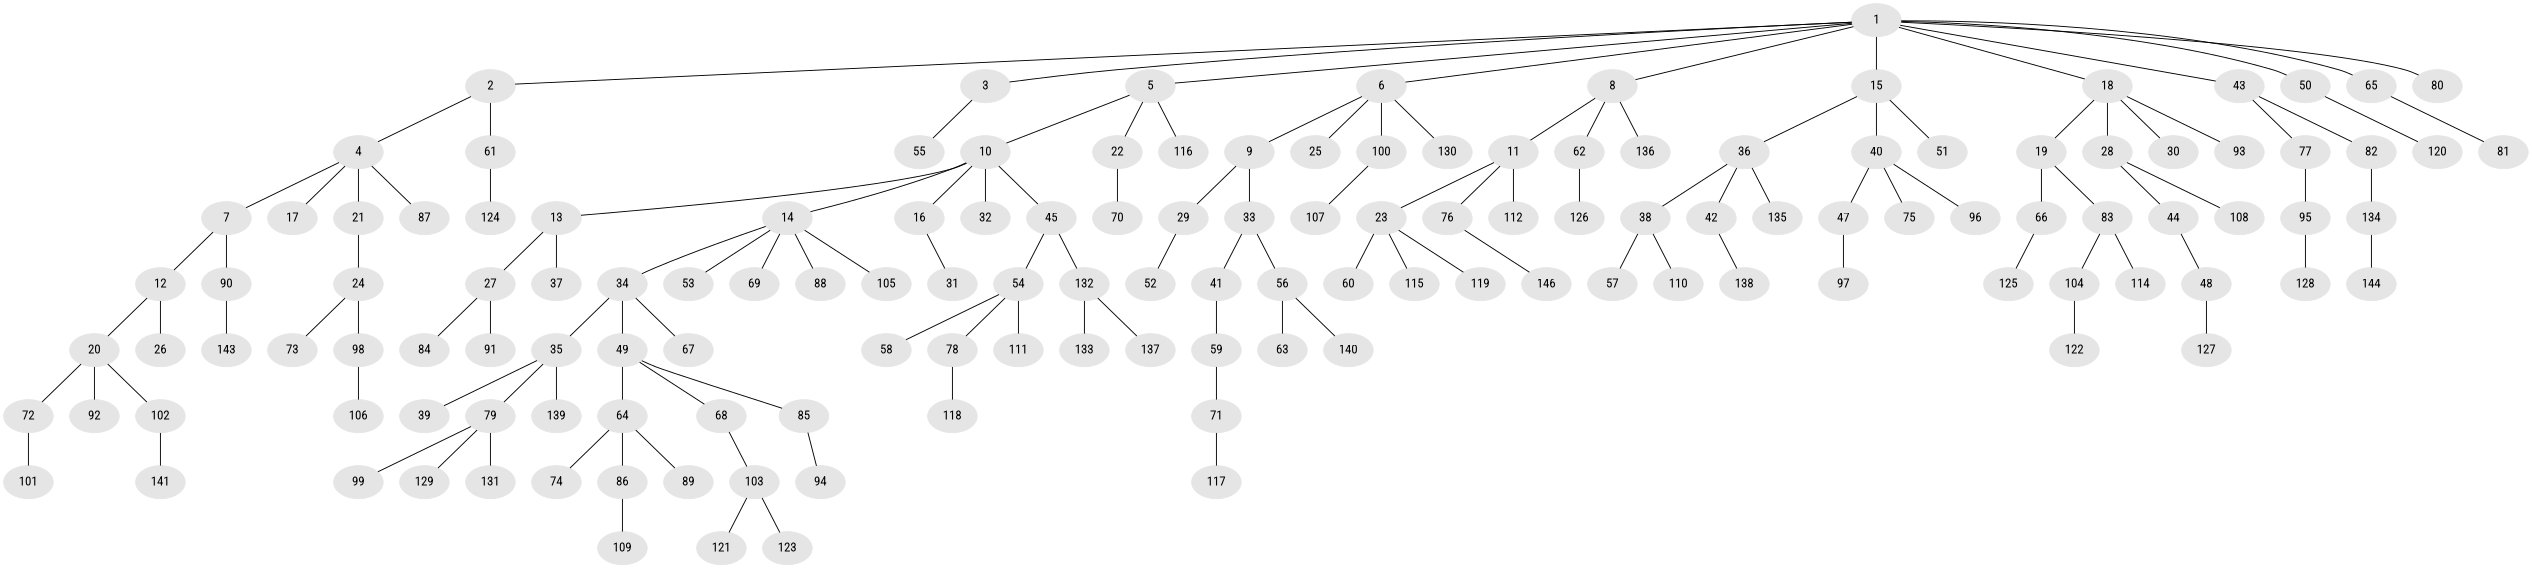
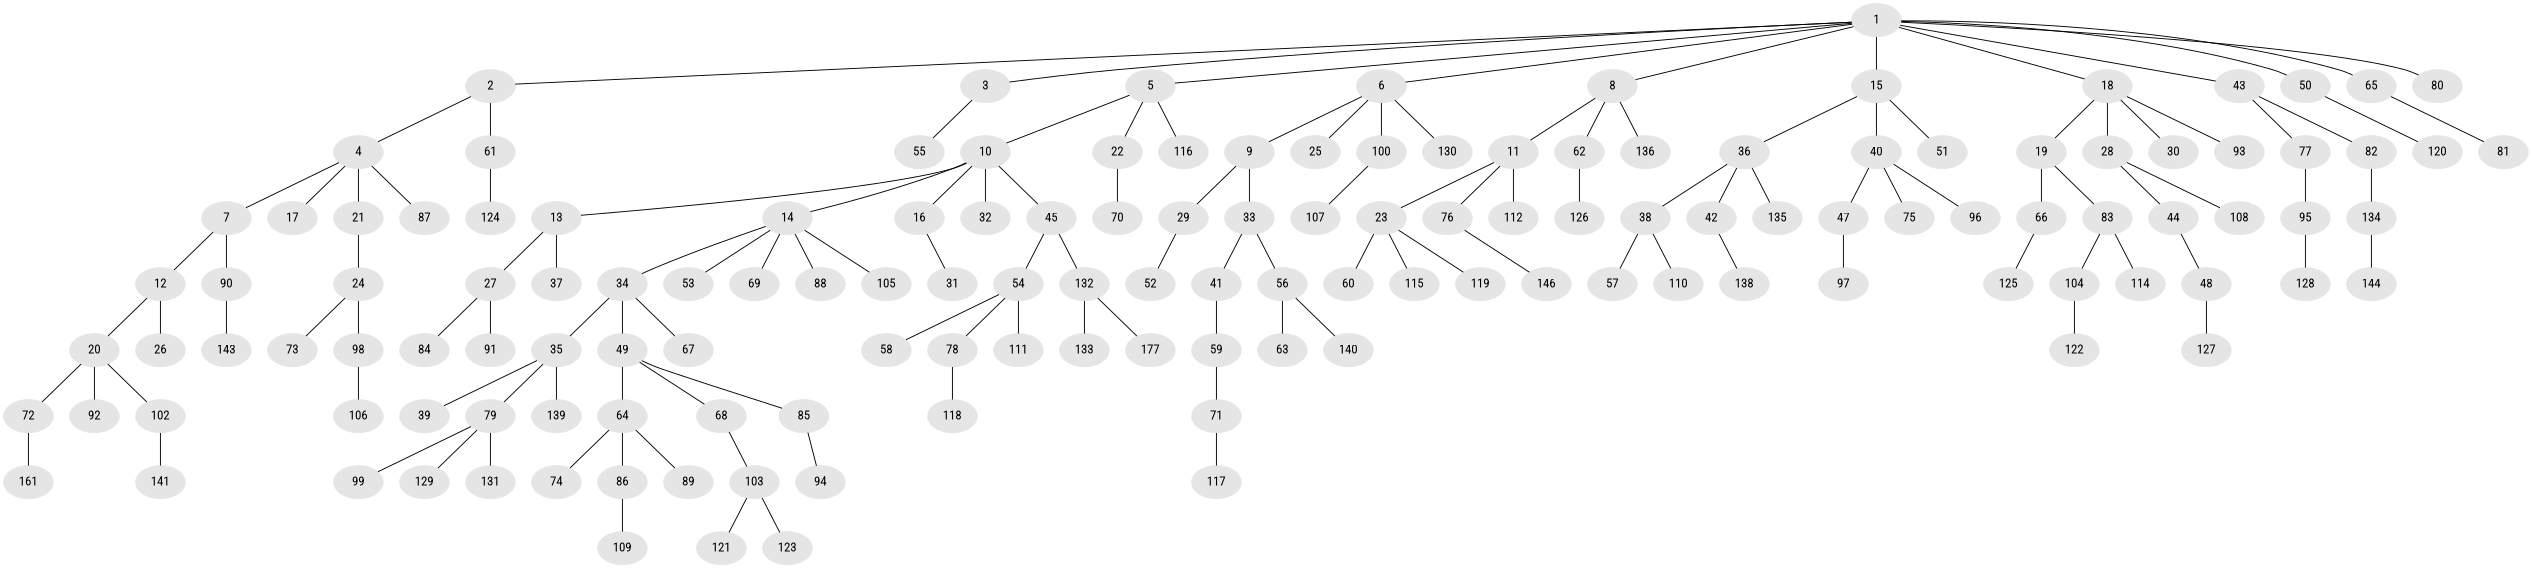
node "137": label "137" -> "177"
node "101": label "101" -> "161"
